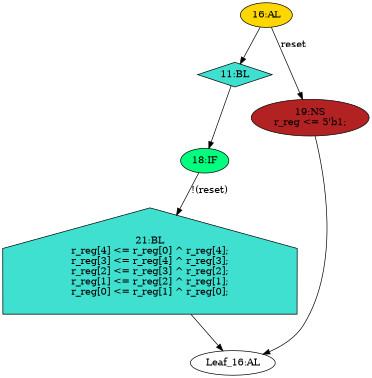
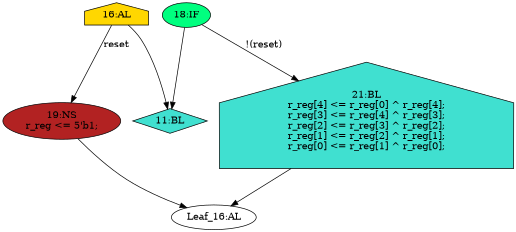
node "16:AL": shape ellipse -> house
edge "11:BL" -> "18:IF": reversed
